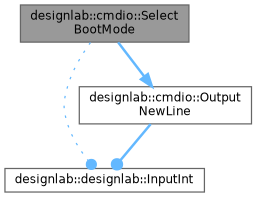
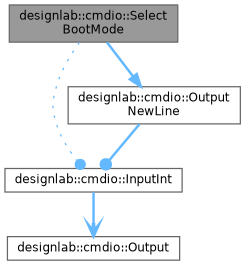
node "designlab::designlab::InputInt": label "designlab::designlab::InputInt" -> "designlab::cmdio::InputInt"
node "designlab::cmdio::Output": added
